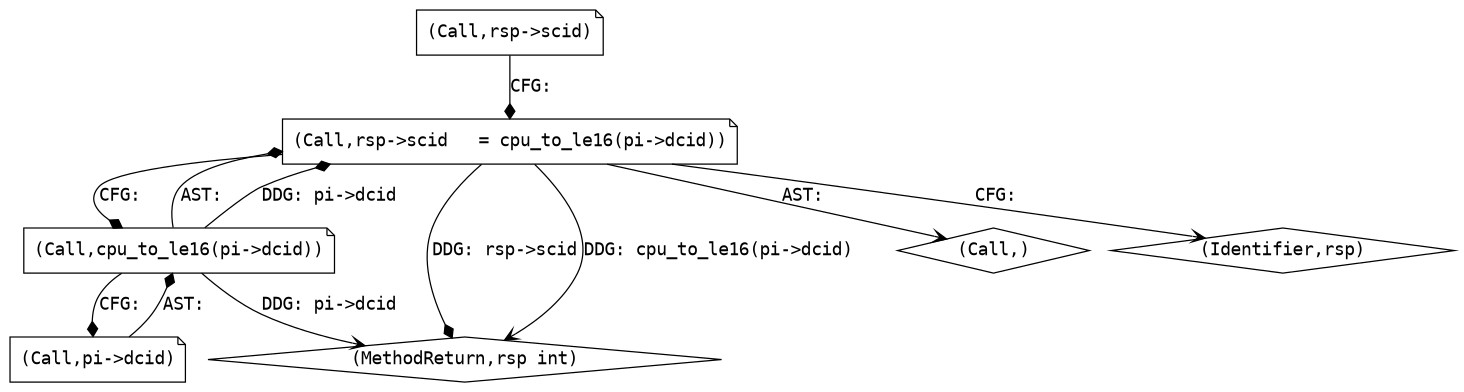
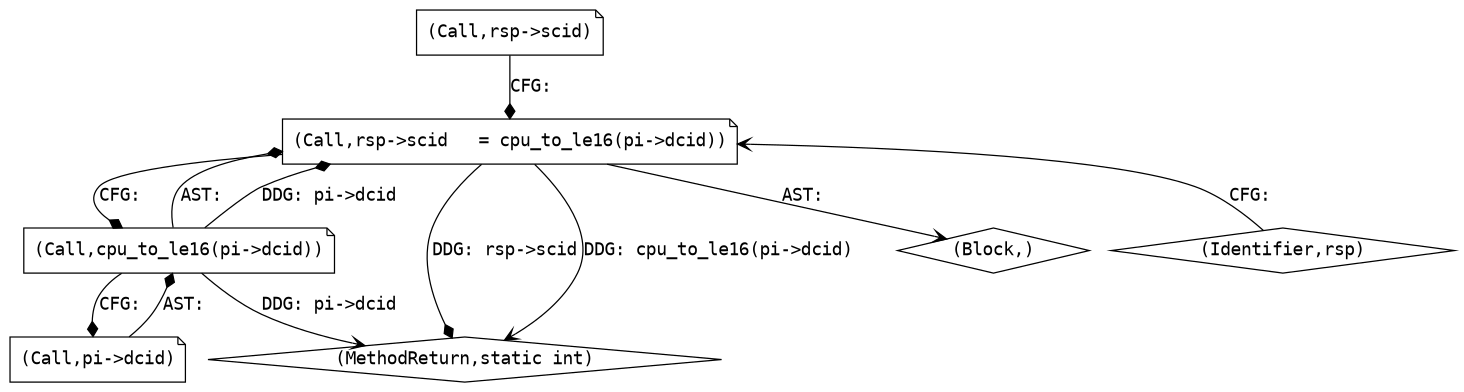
edge "(Call,rsp->scid   = cpu_to_le16(pi->dcid))" -> "(Identifier,rsp)": reversed
node "(Call,)": label "(Call,)" -> "(Block,)"
node "(MethodReturn,rsp int)": label "(MethodReturn,rsp int)" -> "(MethodReturn,static int)"
